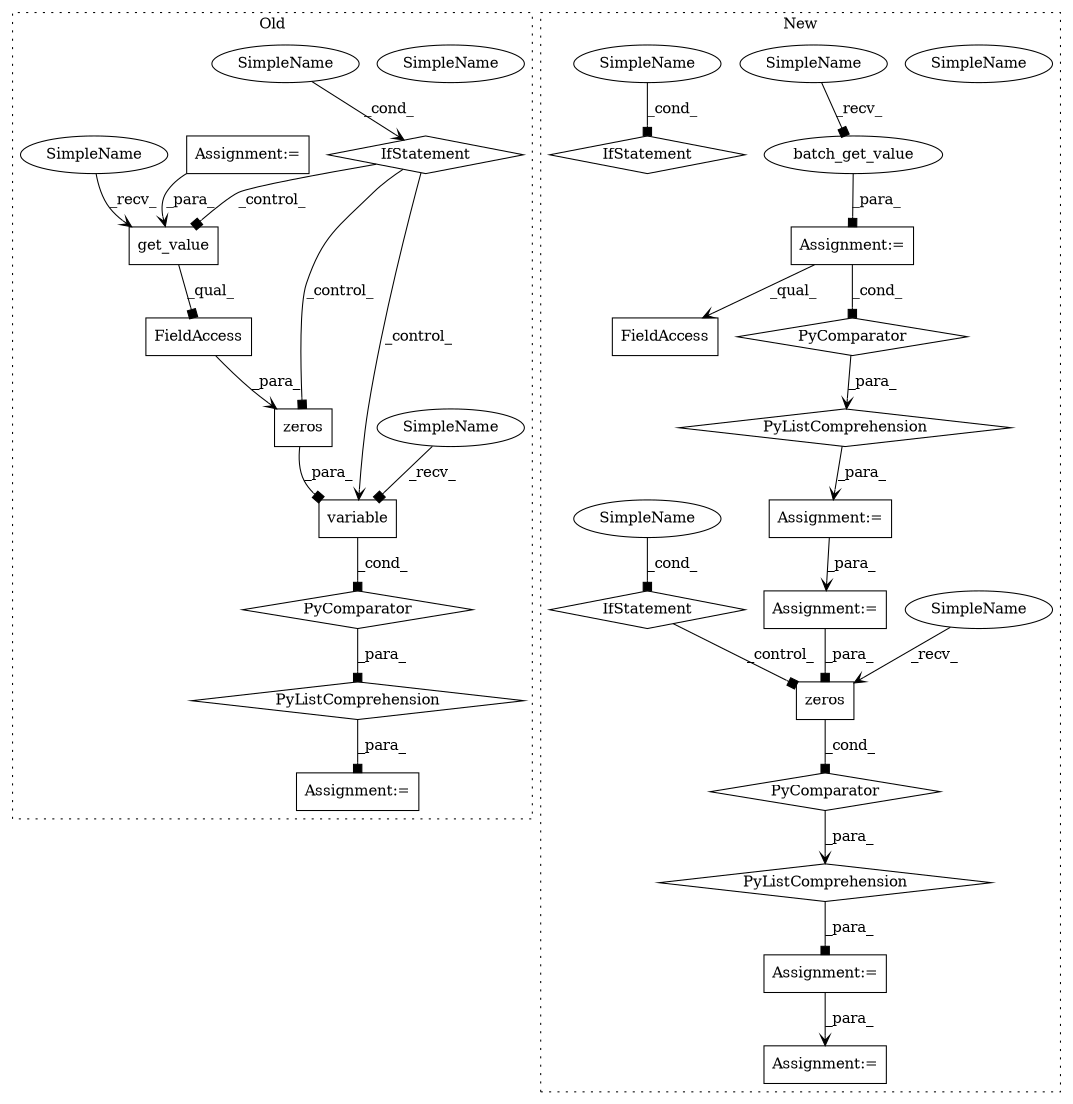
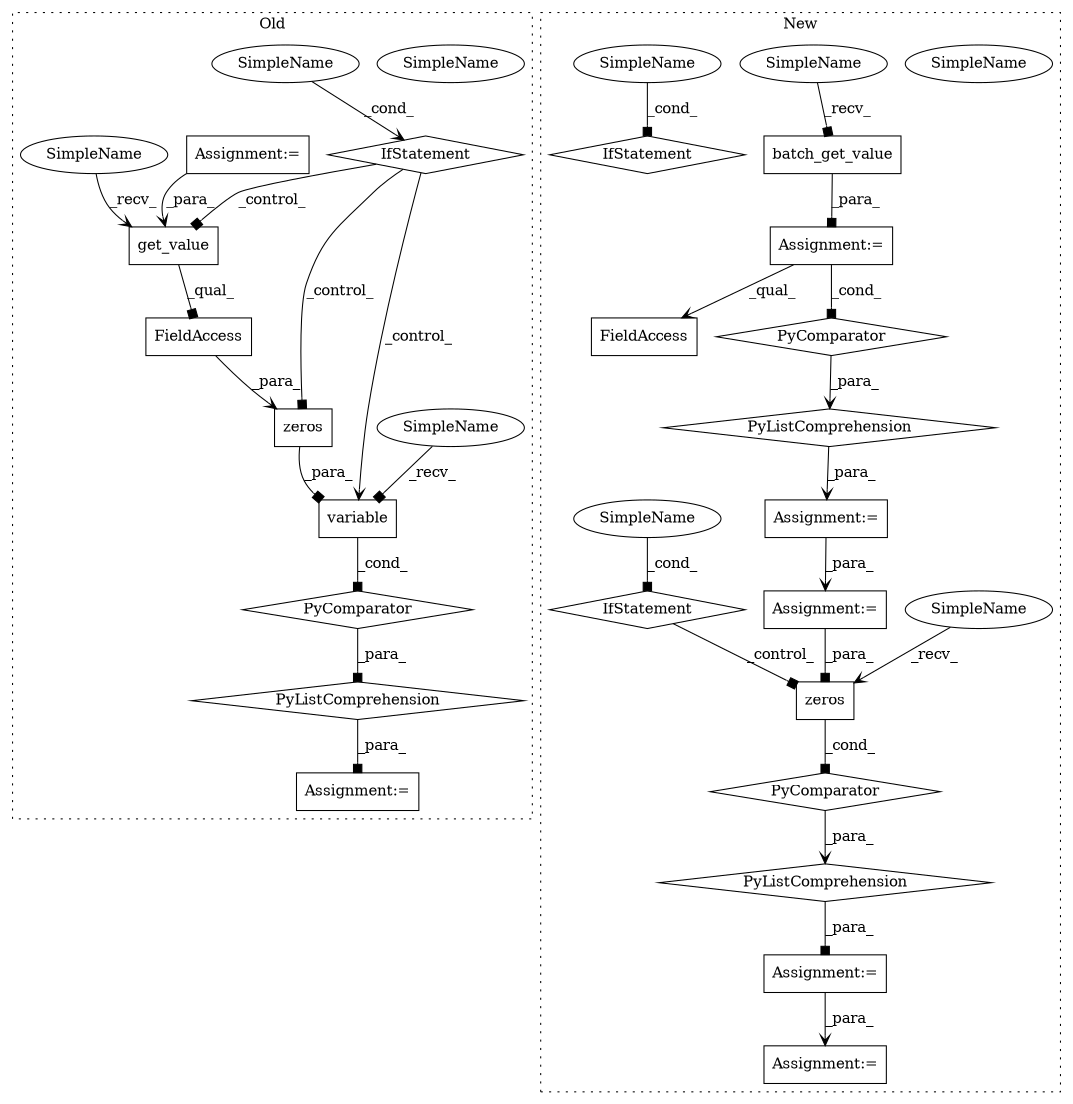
node "batch_get_value": shape ellipse -> box
